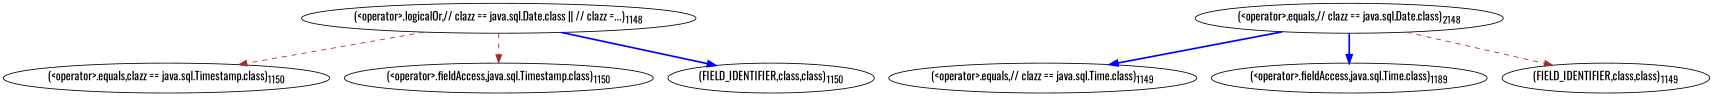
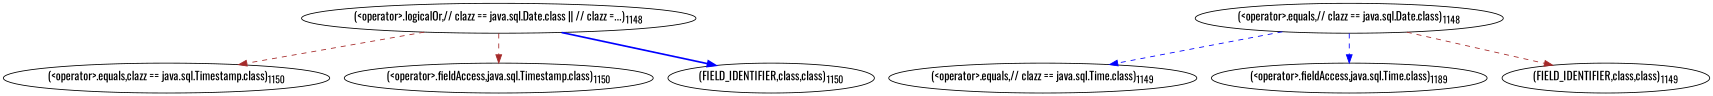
node "(<operator>.equals,// clazz == java.sql.Date.class)": text "2148" -> "1148"
edge "(<operator>.equals,// clazz == java.sql.Date.class)" -> "(<operator>.fieldAccess,java.sql.Time.class)": style bold -> dashed
edge "(<operator>.equals,// clazz == java.sql.Date.class)" -> "(<operator>.equals,// clazz == java.sql.Time.class)": style bold -> dashed
